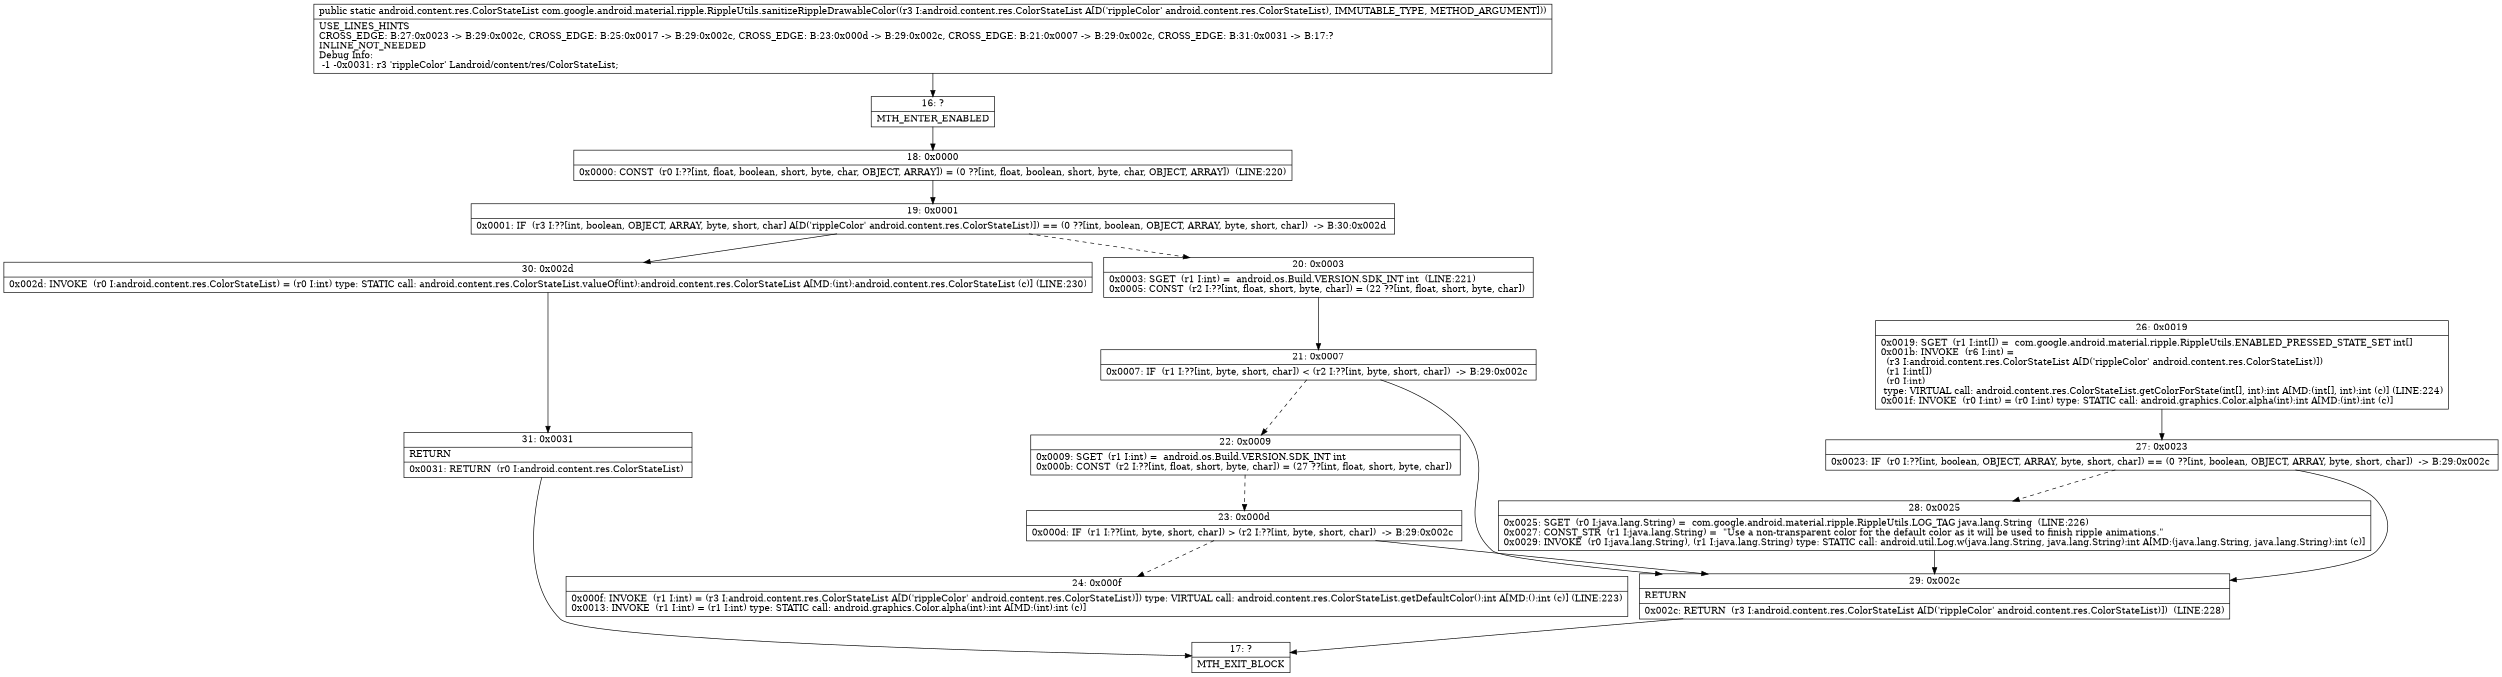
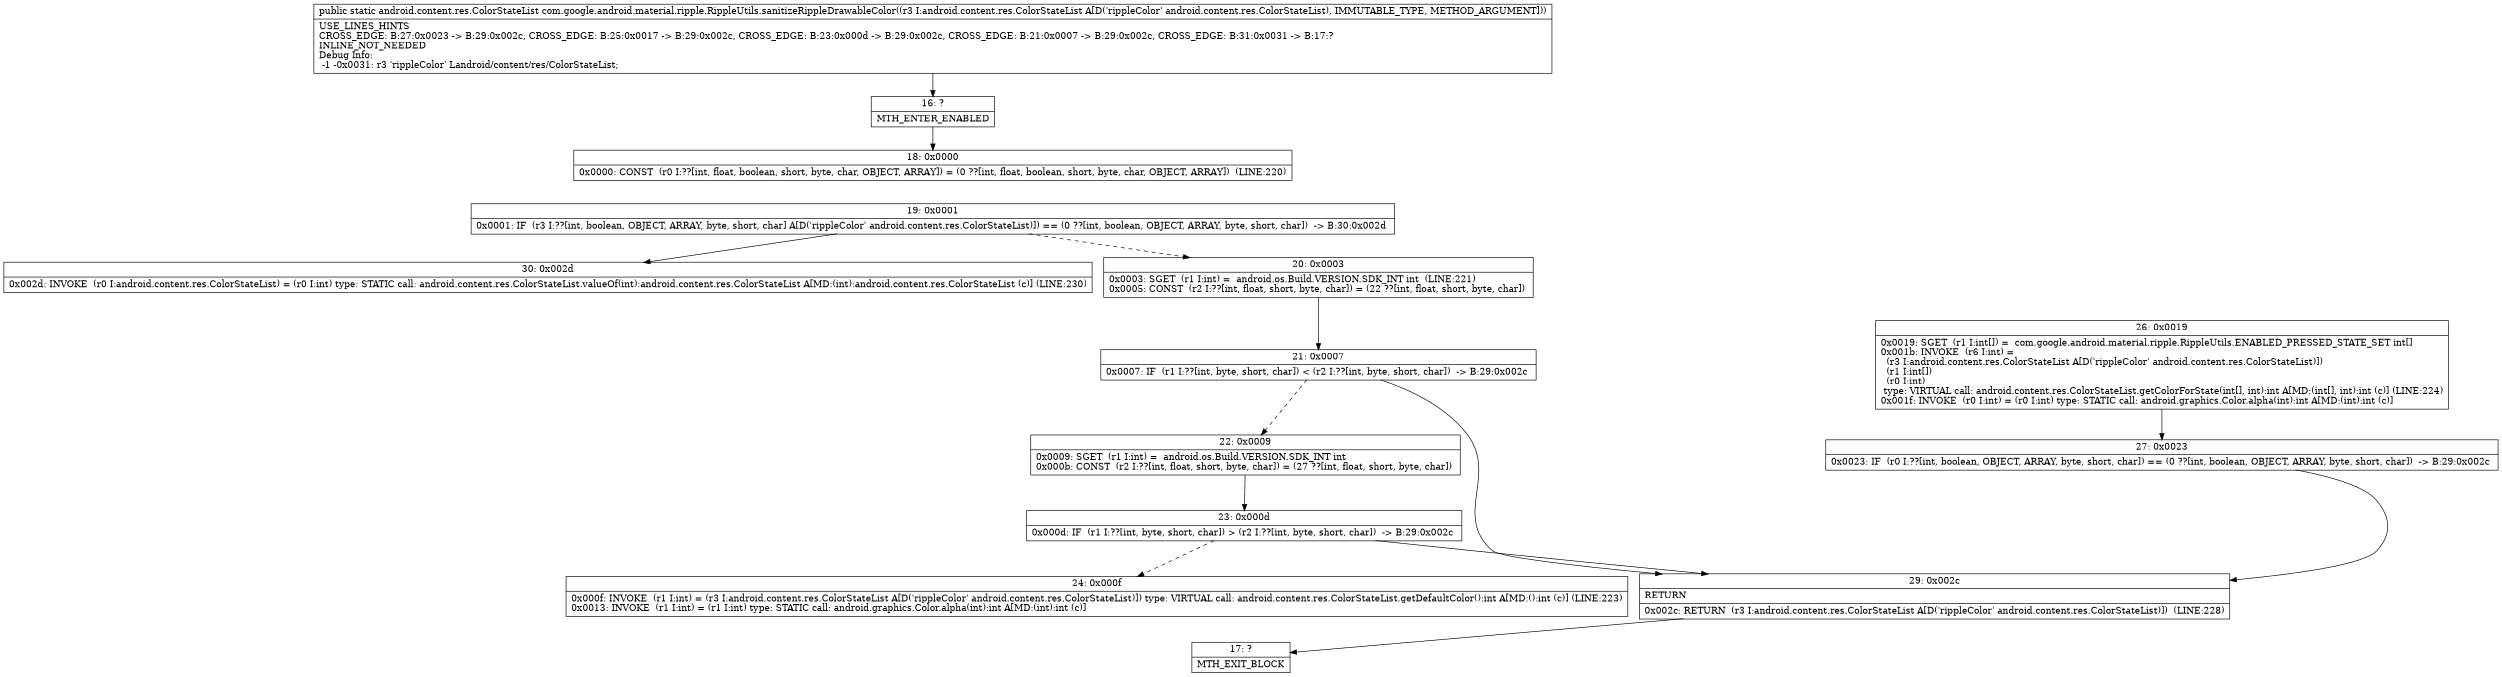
edge "18: 0x0000" -> "19: 0x0001": removed
node "31: 0x0031": removed
edge "22: 0x0009" -> "23: 0x000d": style dashed -> solid
node "28: 0x0025": removed
